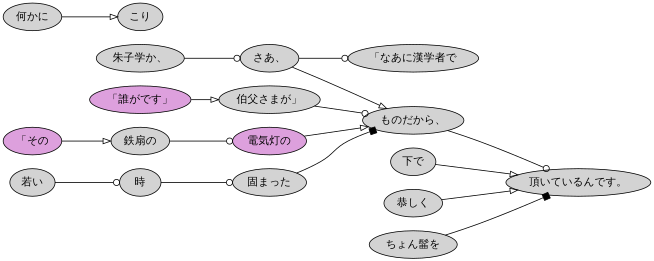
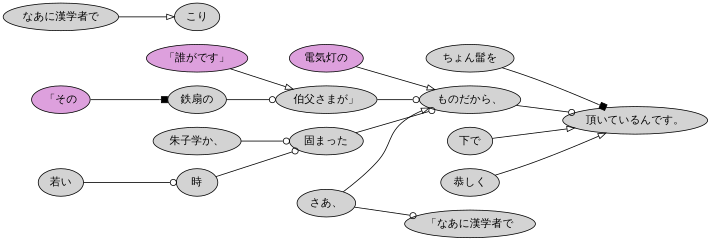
node "何かに": label "何かに" -> "なあに漢学者で"
edge "朱子学か、" -> "さあ、": now "朱子学か、" -> "固まった"
edge "「その" -> "鉄扇の": arrowhead onormal -> box
edge "鉄扇の" -> "電気灯の": now "鉄扇の" -> "伯父さまが」"
edge "固まった" -> "ものだから、": arrowhead box -> odot
